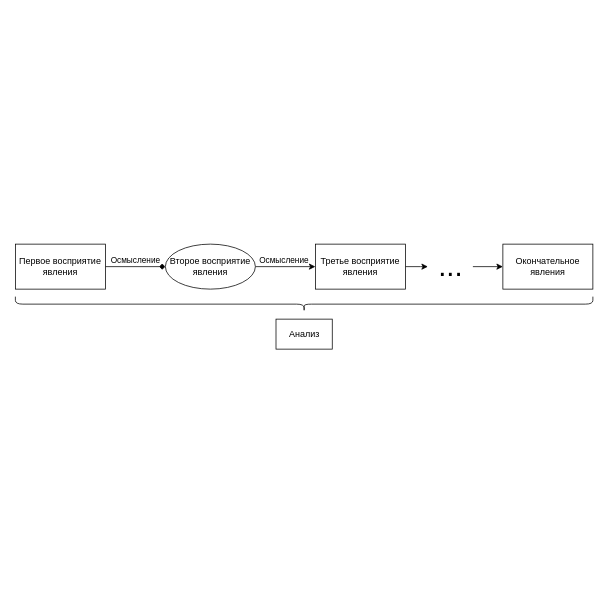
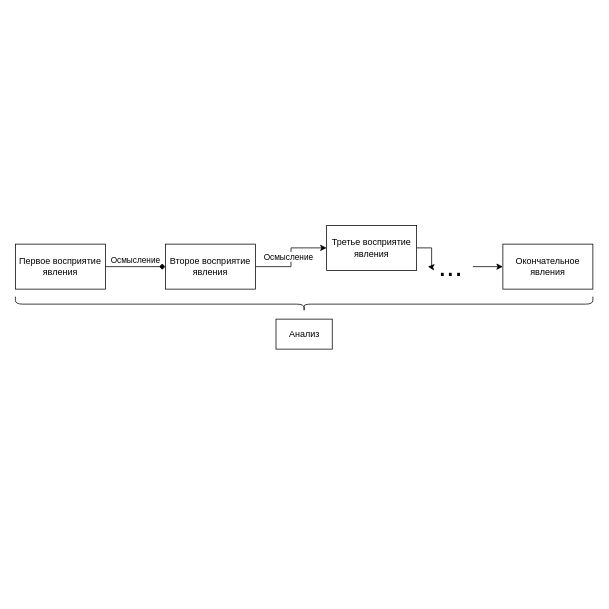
node "Второе восприятие явления": shape ellipse -> rectangle
node "Третье восприятие явления": moved (360, 267) -> (372, 248)
